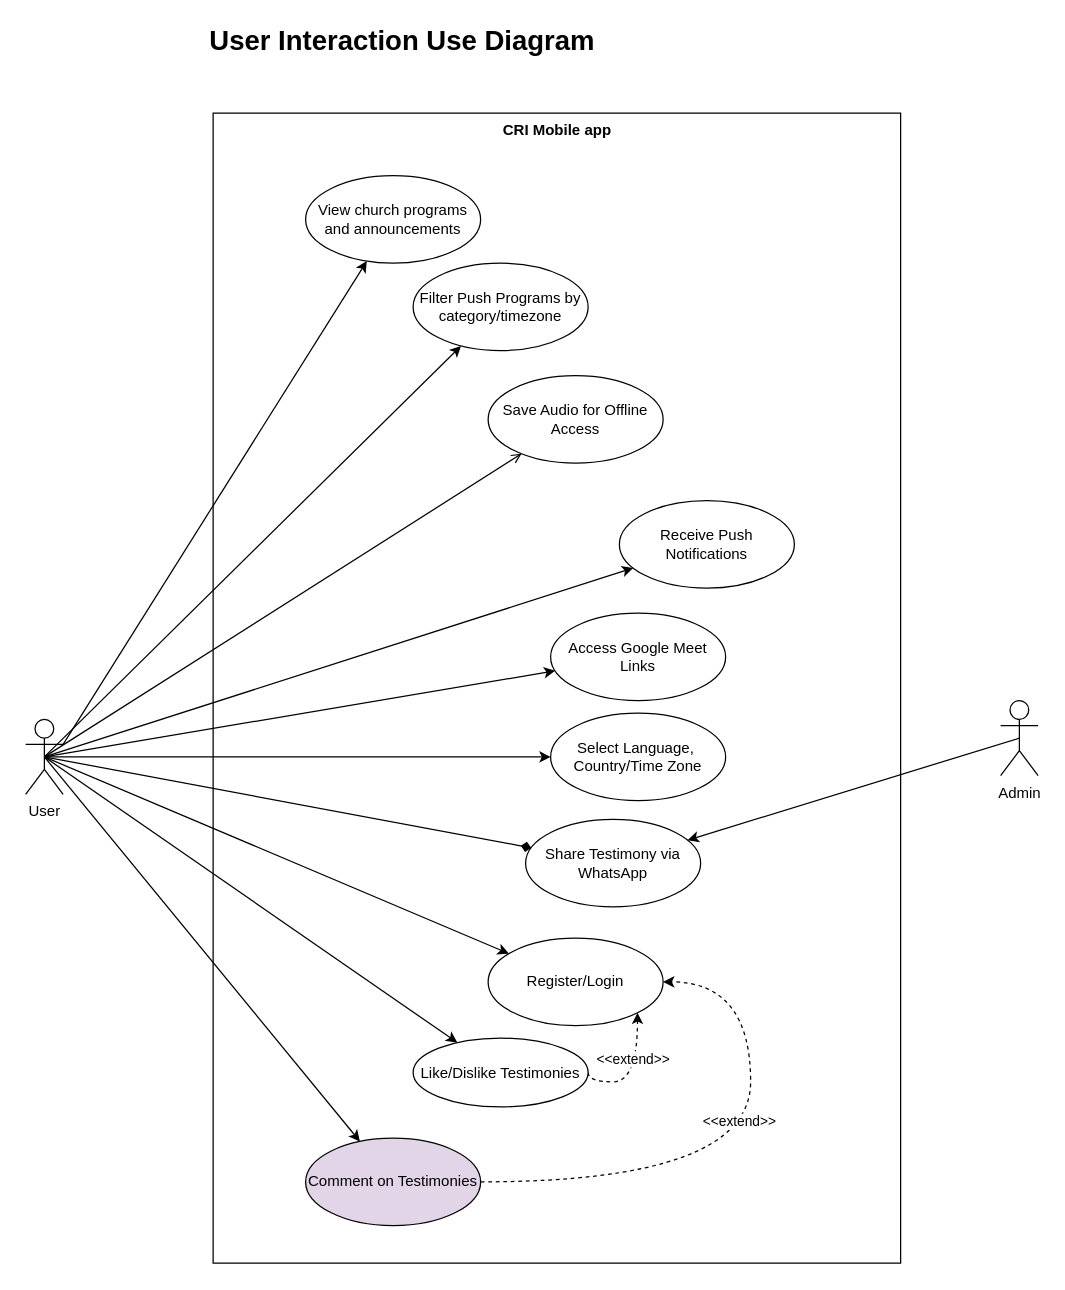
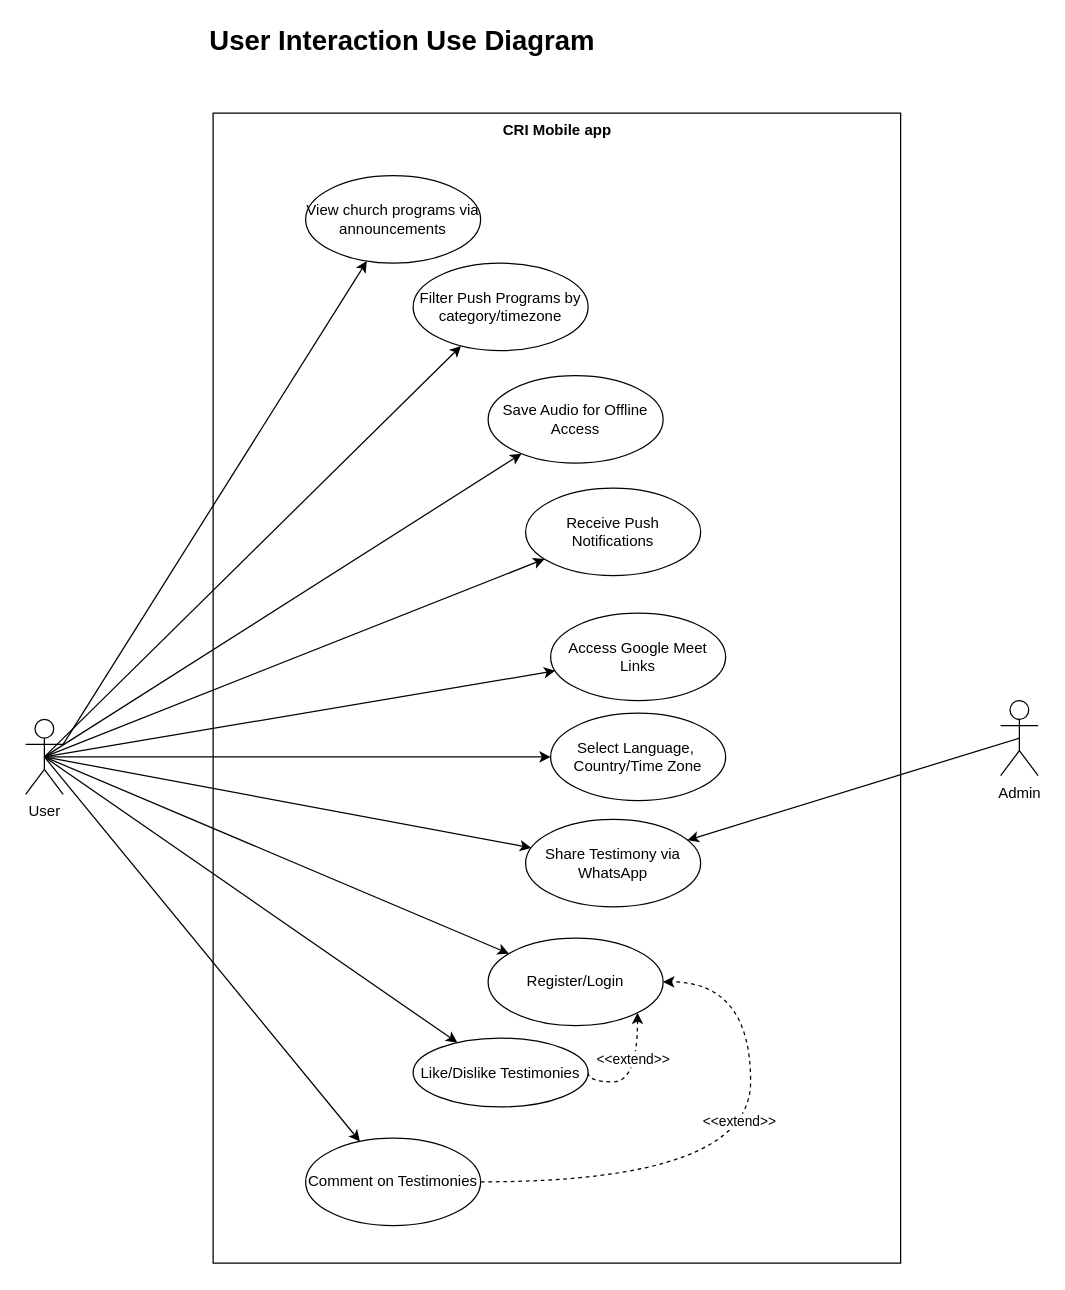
node "View church programs and announcements": label "View church programs and announcements" -> "View church programs via announcements"
edge "User" -> "Save Audio for Offline Access": arrowhead open -> classic
node "Receive Push Notifications": moved (707, 544) -> (613, 532)
edge "User" -> "Share Testimony via WhatsApp": arrowhead diamond -> classic
node "Comment on Testimonies": fillcolor #e1d5e7 -> #ffffff
